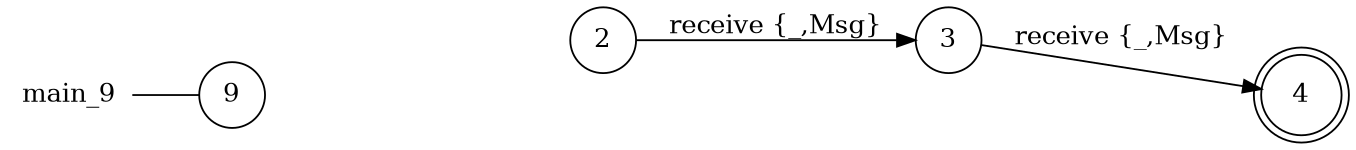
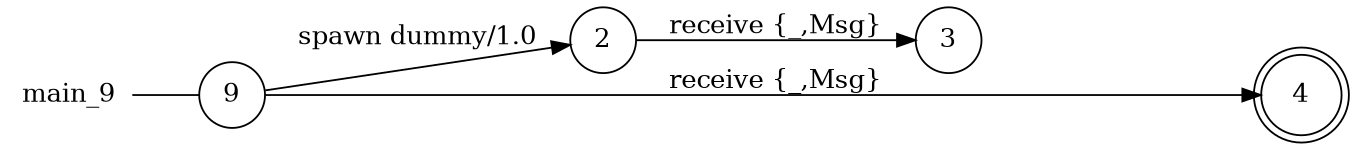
edge "3" -> "4": now "9" -> "4"
edge "9" -> "2": added, label "spawn dummy/1.0"
